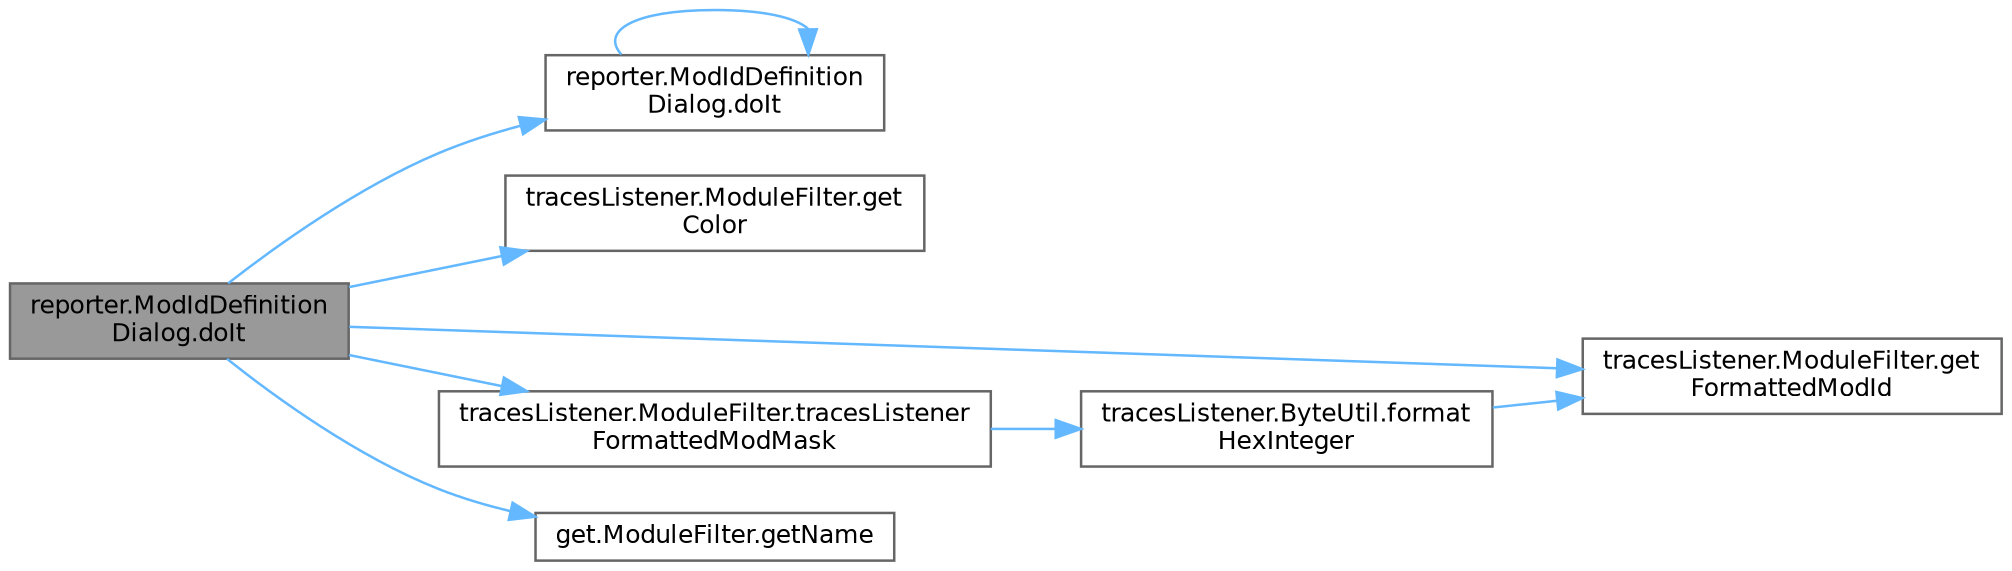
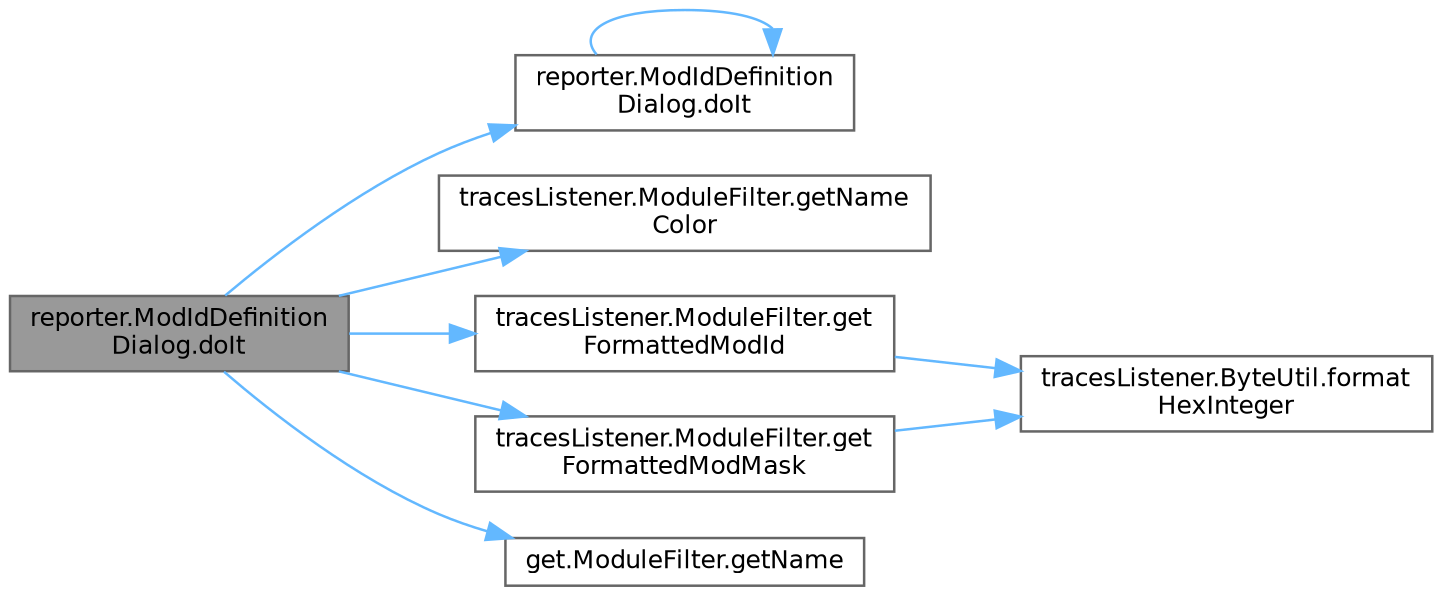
node "tracesListener.ModuleFilter.get Color": label "tracesListener.ModuleFilter.get Color" -> "tracesListener.ModuleFilter.getName Color"
edge "tracesListener.ByteUtil.format HexInteger" -> "tracesListener.ModuleFilter.get FormattedModId": reversed
node "tracesListener.ModuleFilter.tracesListener FormattedModMask": label "tracesListener.ModuleFilter.tracesListener FormattedModMask" -> "tracesListener.ModuleFilter.get FormattedModMask"
